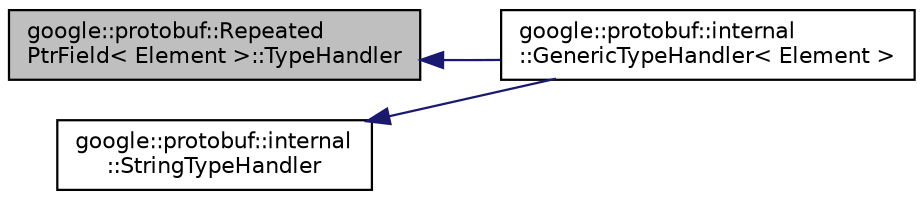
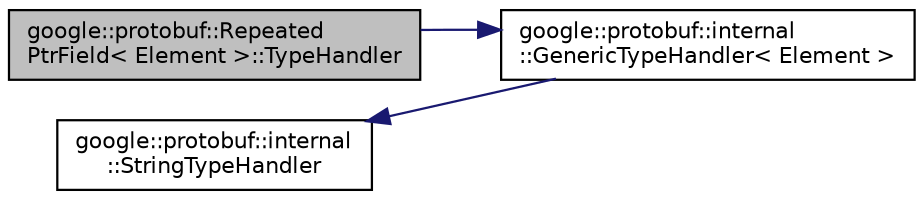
edge "google::protobuf::internal ::GenericTypeHandler< Element >" -> "google::protobuf::Repeated PtrField< Element >::TypeHandler": reversed
